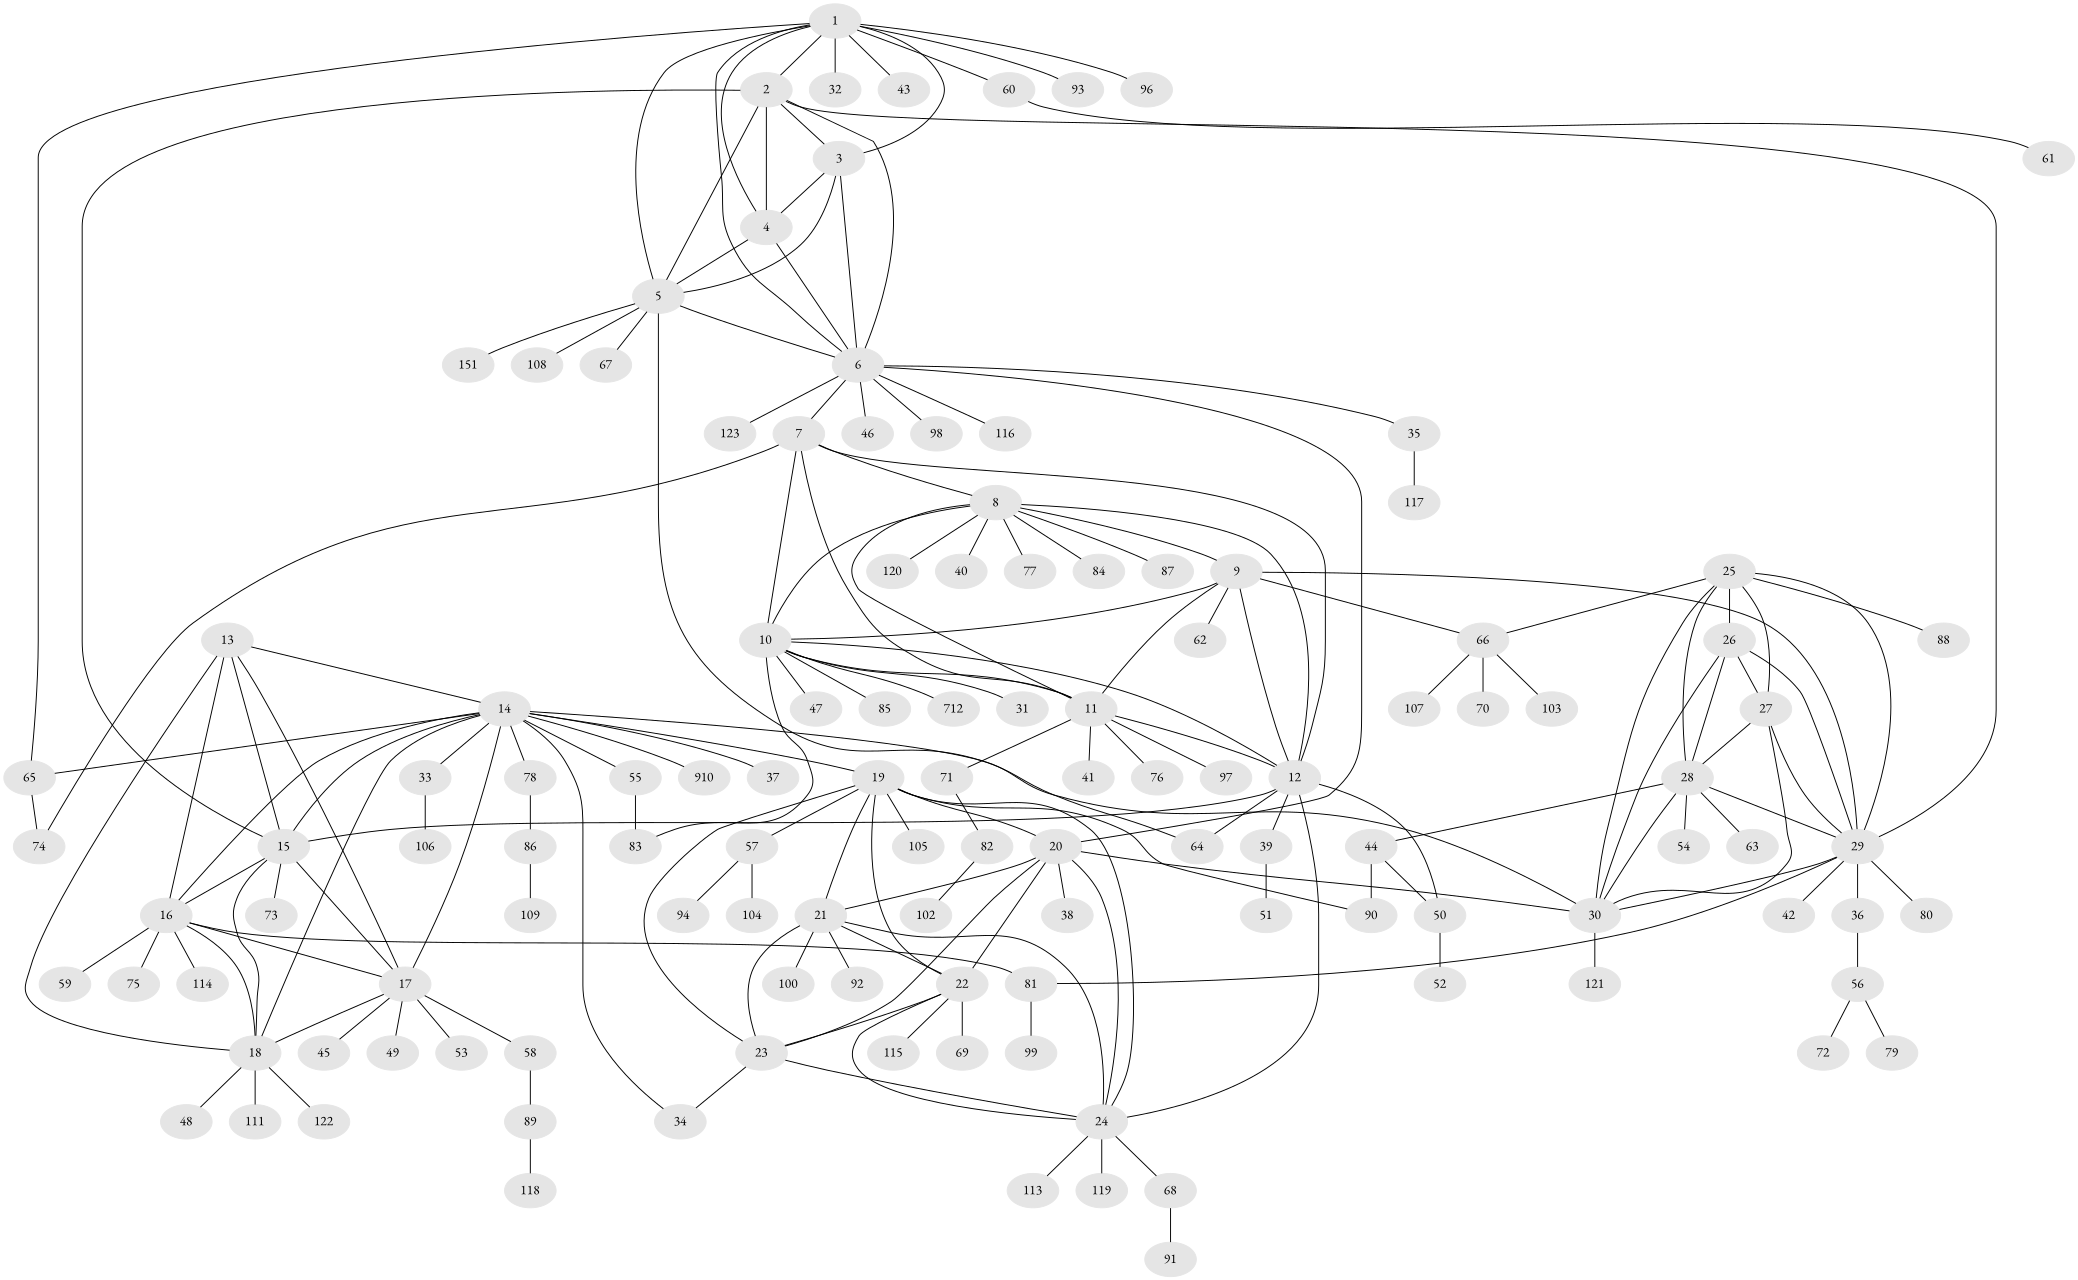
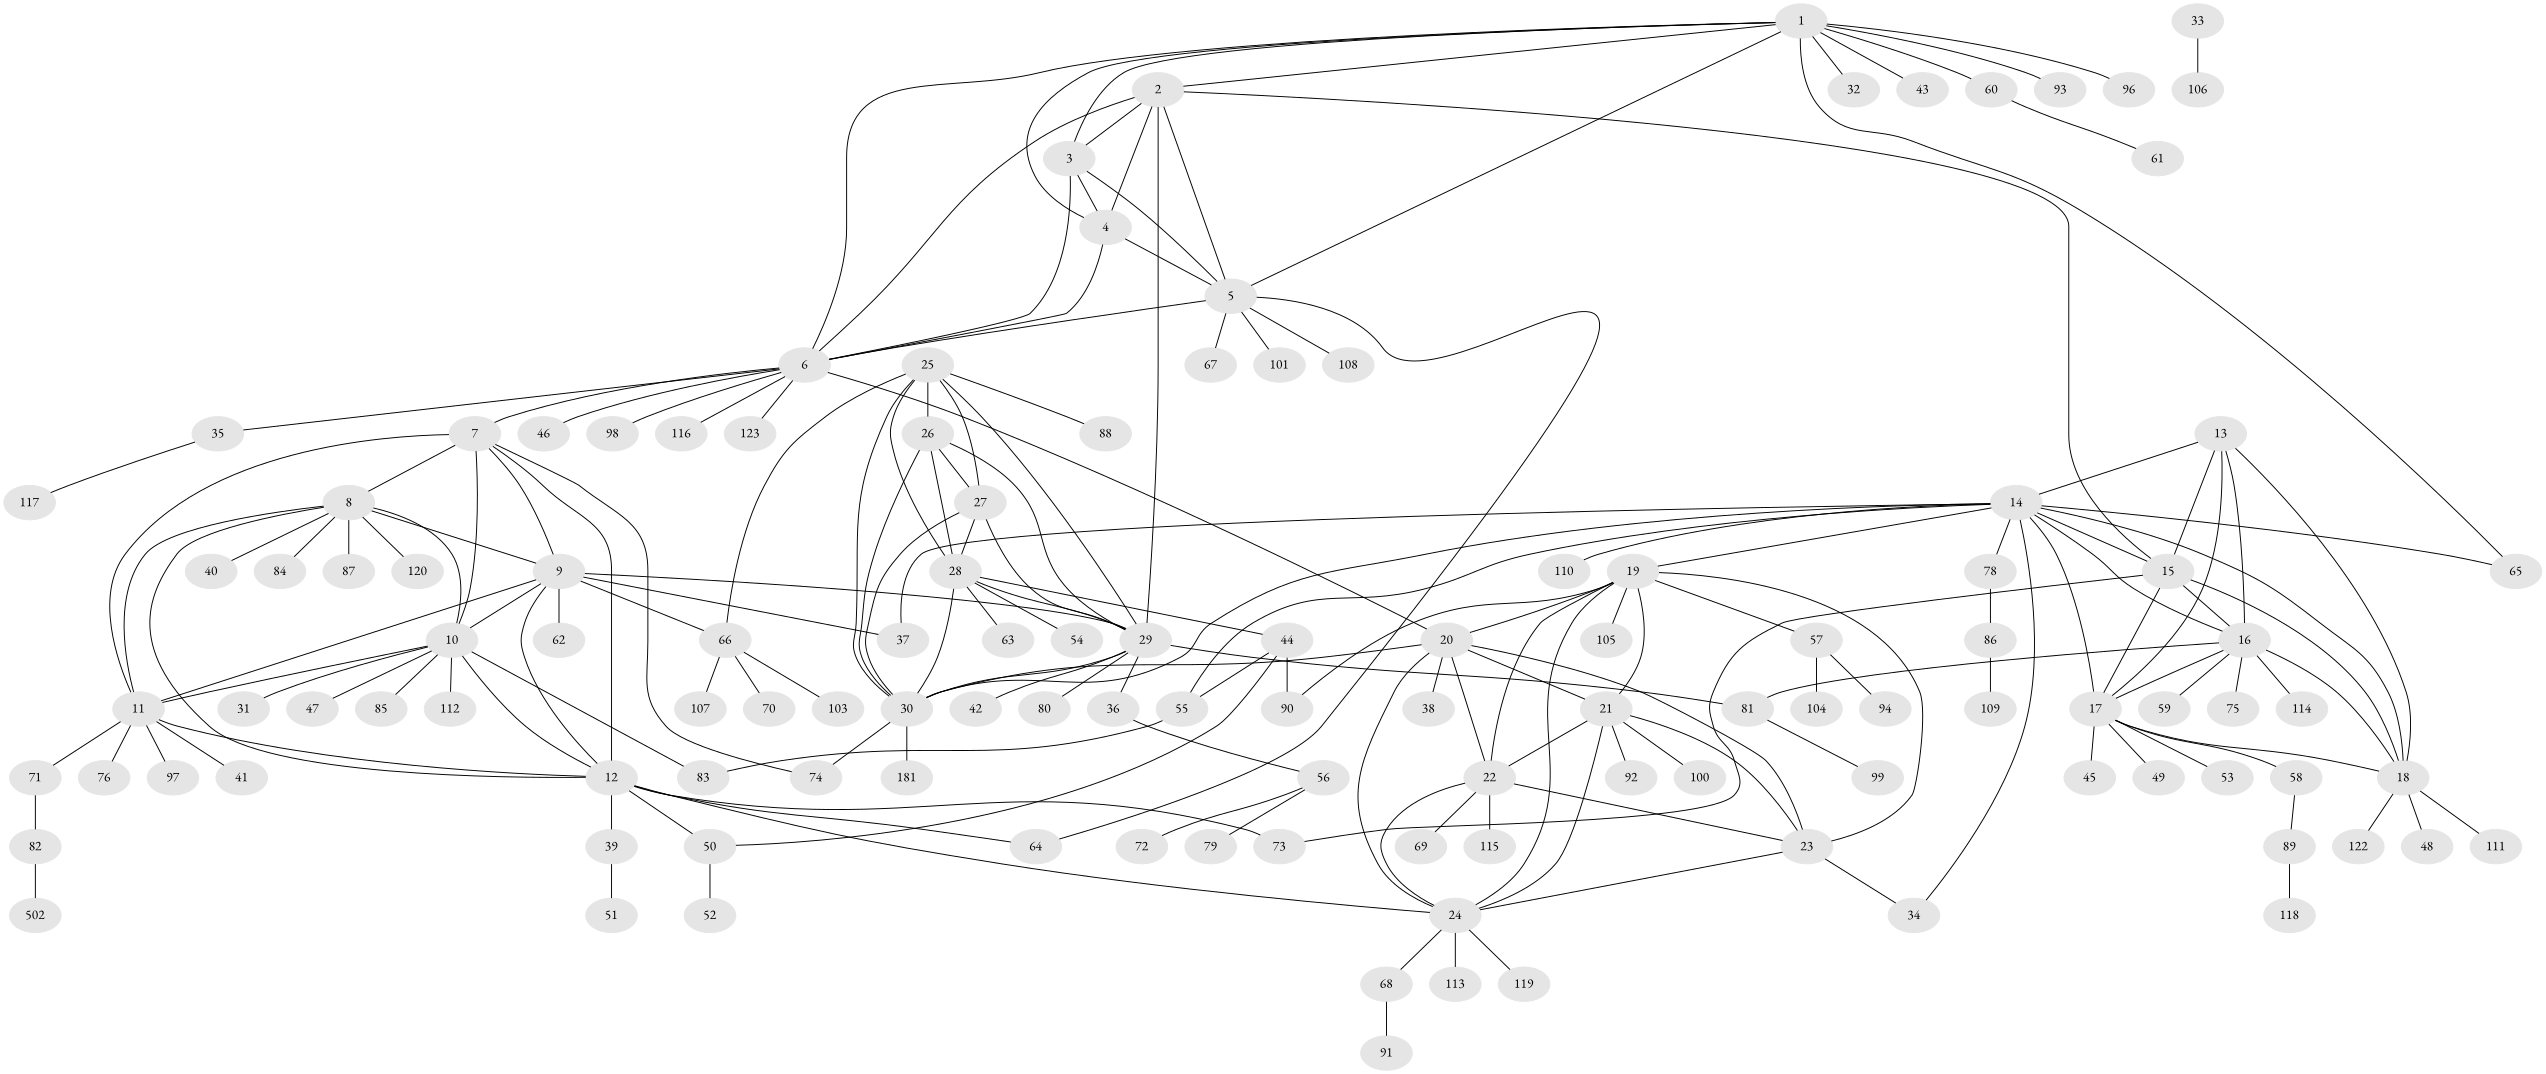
node "151": label "151" -> "101"
edge "7" -- "9": added
node "77": removed
edge "9" -- "37": added
edge "44" -- "55": added
node "712": label "712" -> "112"
edge "14" -- "33": removed
node "910": label "910" -> "110"
edge "65" -- "74": now "30" -- "74"
edge "12" -- "15": now "12" -- "73"
node "102": label "102" -> "502"
node "121": label "121" -> "181"
